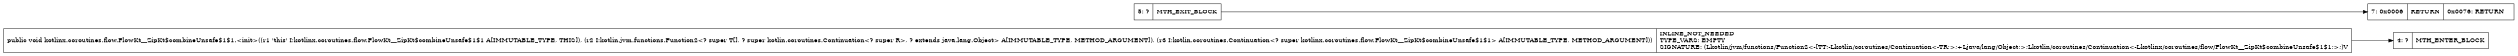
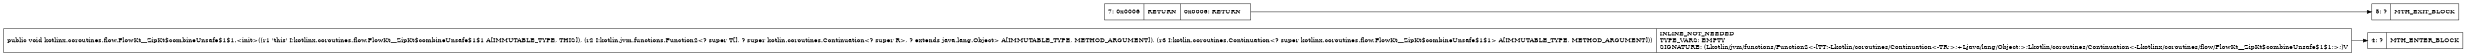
edge "5: ?" -> "7: 0x0006": reversed
node "7: 0x0006": text "0x0076: RETURN" -> "0x0006: RETURN"
